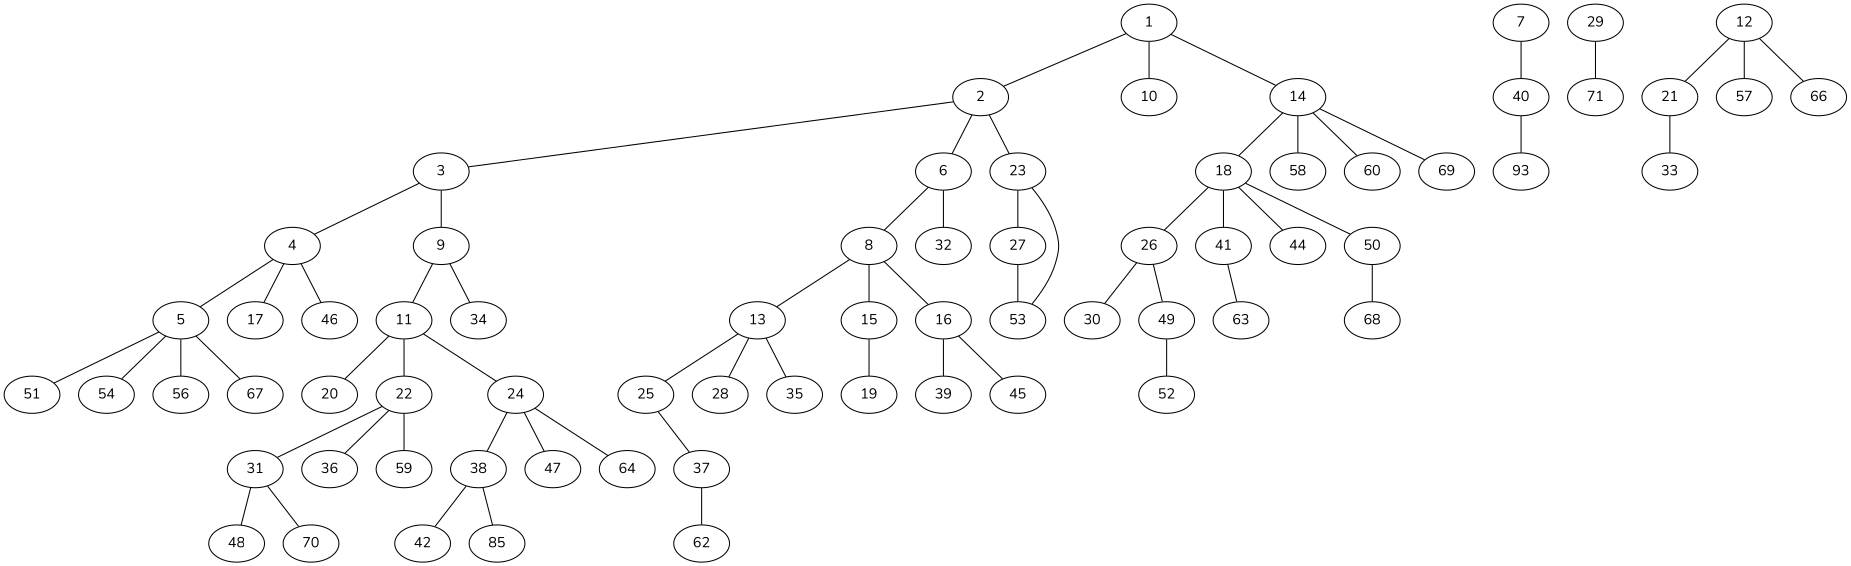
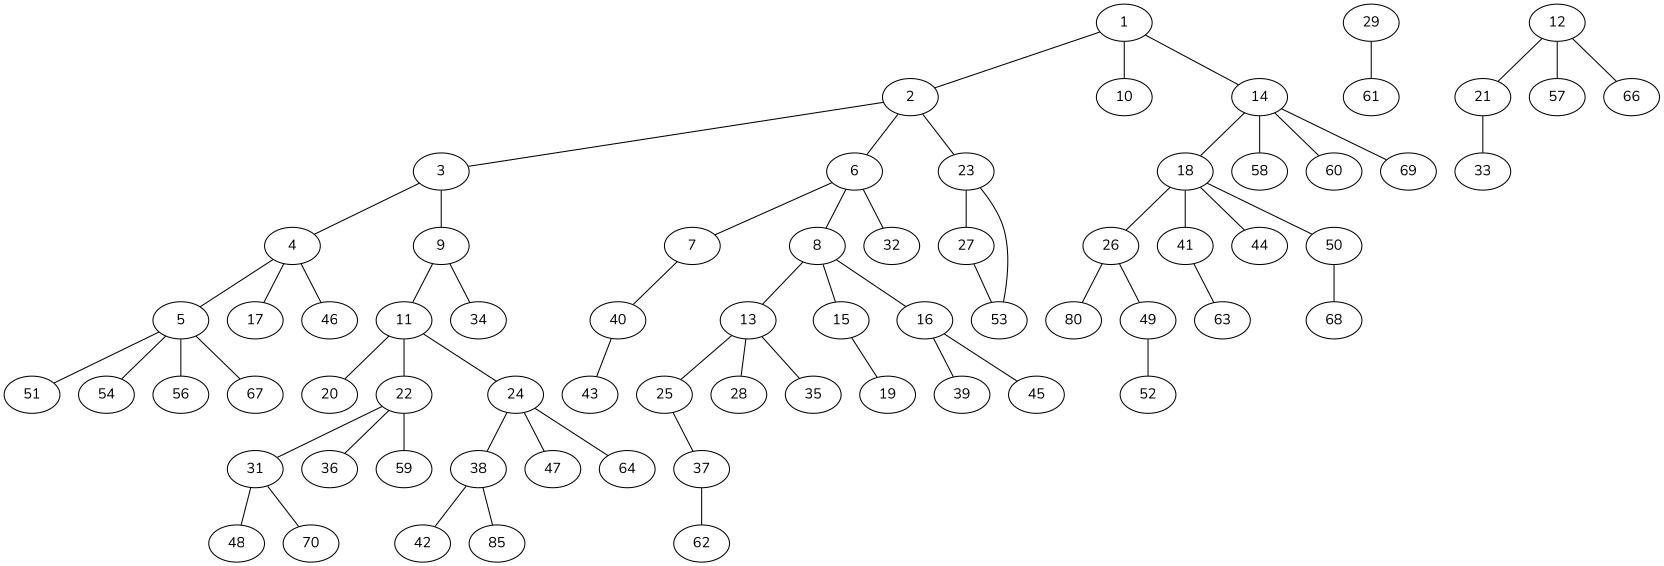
node "71": label "71" -> "61"
node "93": label "93" -> "43"
edge "6" -- "7": added
node "30": label "30" -> "80"
